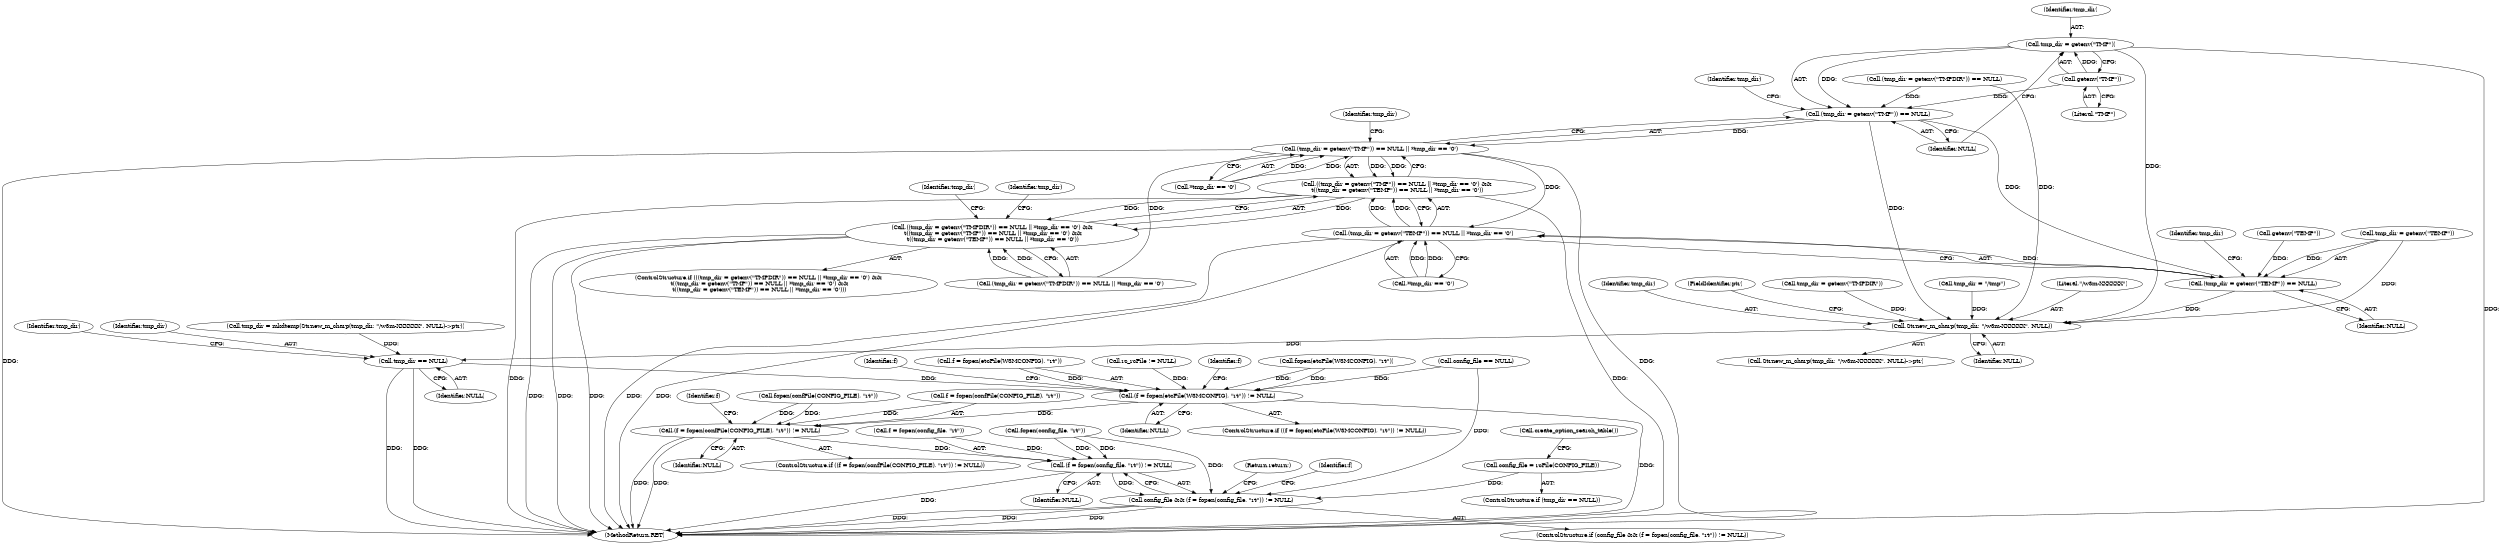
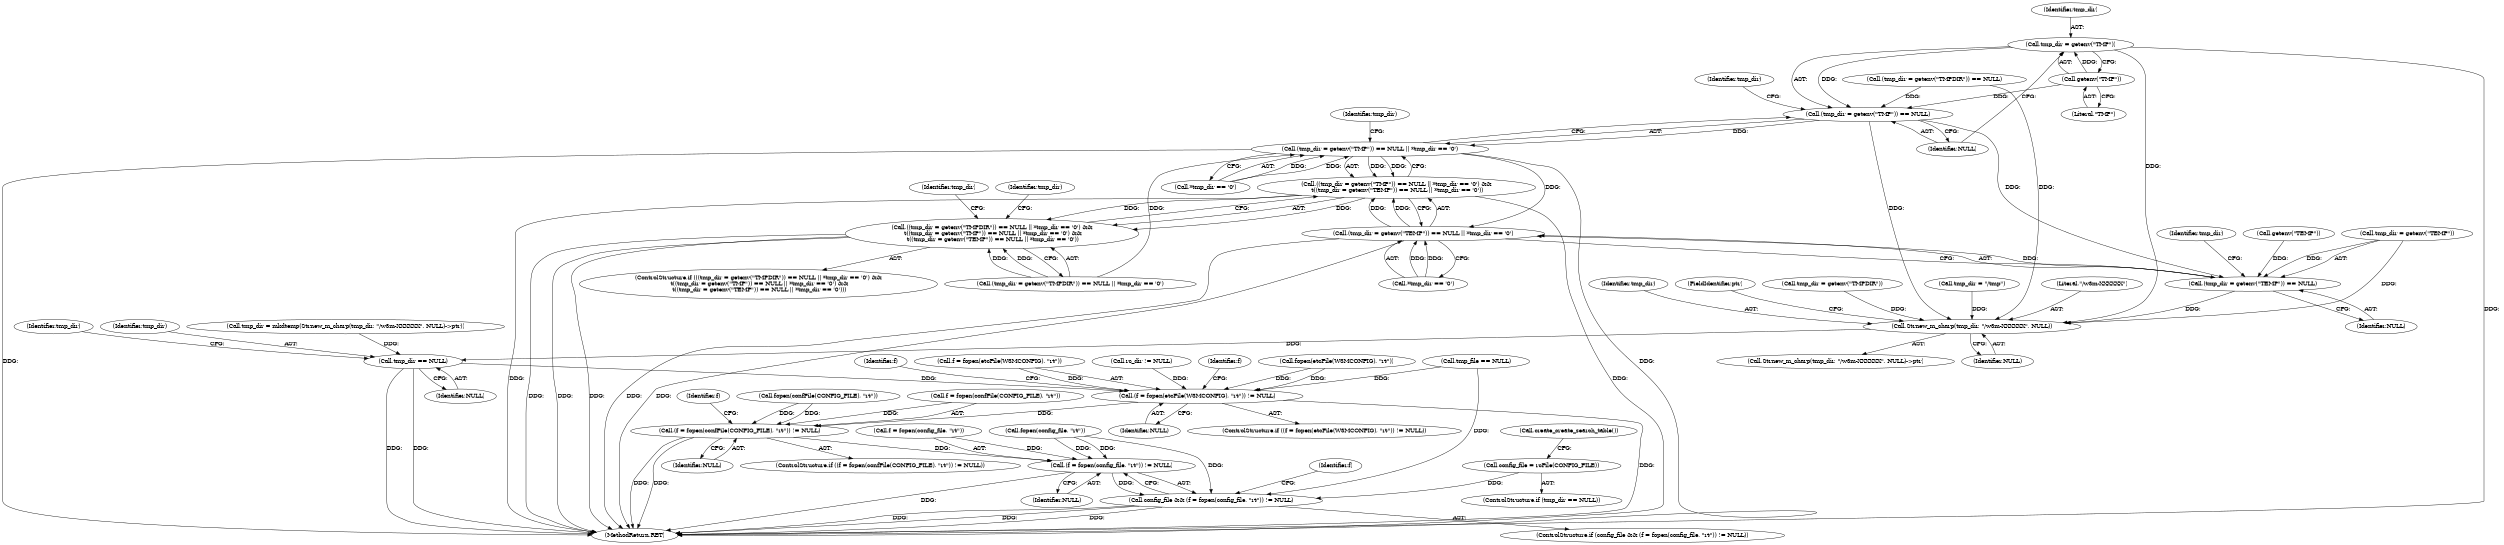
node "(Call,rc_rcFile != NULL)": label "(Call,rc_rcFile != NULL)" -> "(Call,rc_dir != NULL)"
node "(Call,config_file == NULL)": label "(Call,config_file == NULL)" -> "(Call,tmp_file == NULL)"
node "(Call,create_option_search_table())": label "(Call,create_option_search_table())" -> "(Call,create_create_search_table())"
node "(Return,return;)": removed
